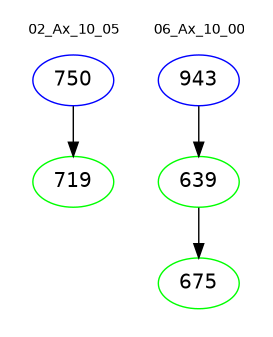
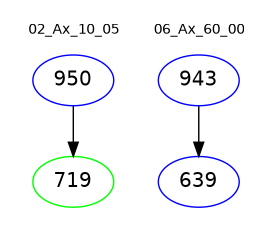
cluster "06_Ax_10_00": label "06_Ax_10_00" -> "06_Ax_60_00"
node "750": label "750" -> "950"
node "639": color green -> blue
node "675": removed
